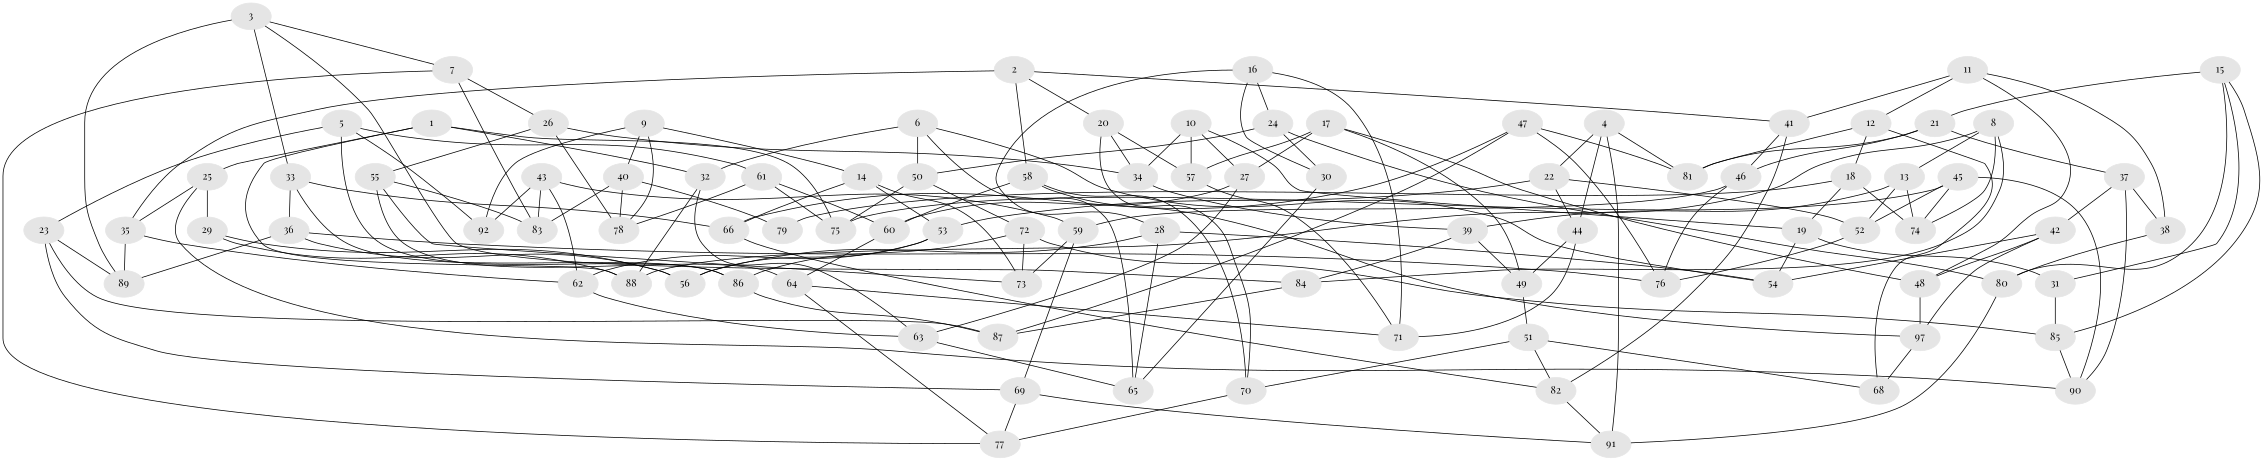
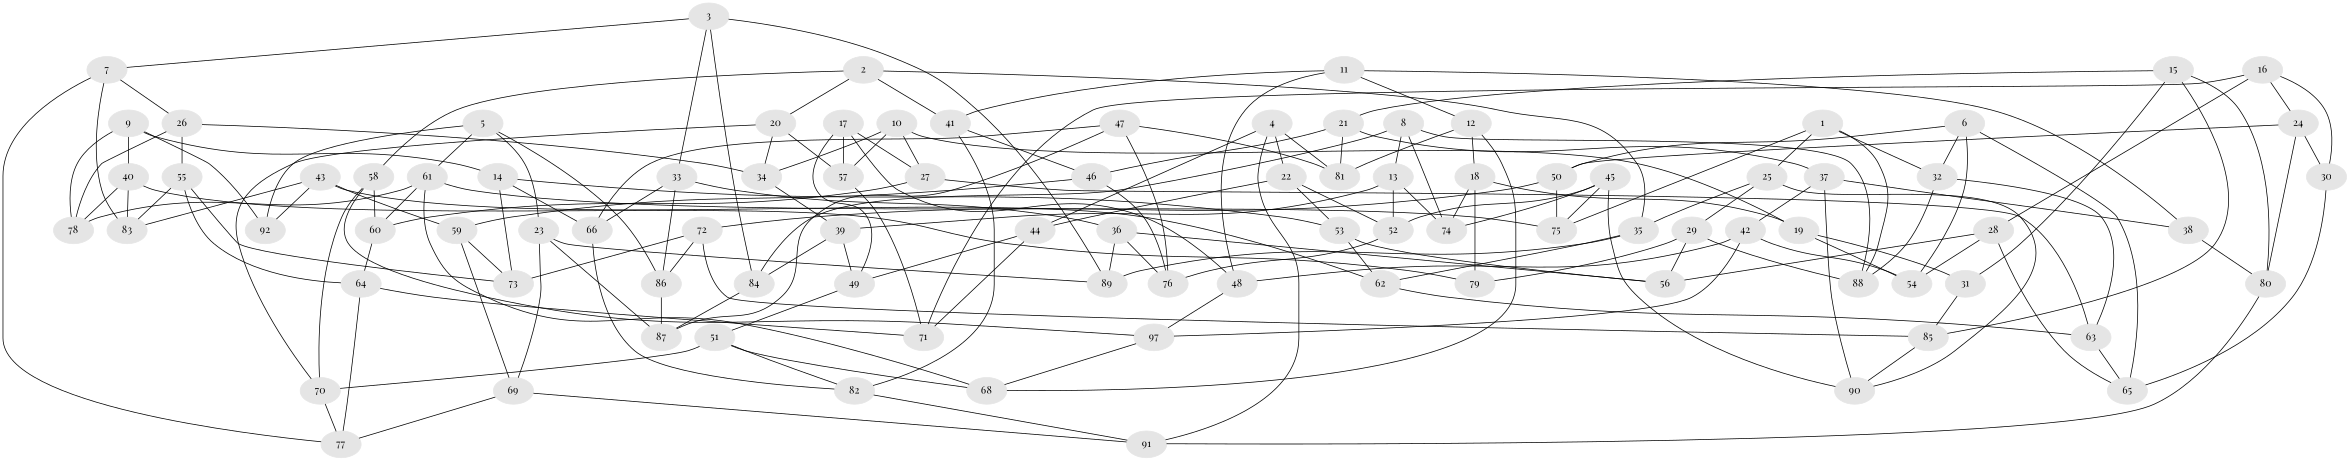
edge "29" -- "79": added
edge "61" -- "68": added
